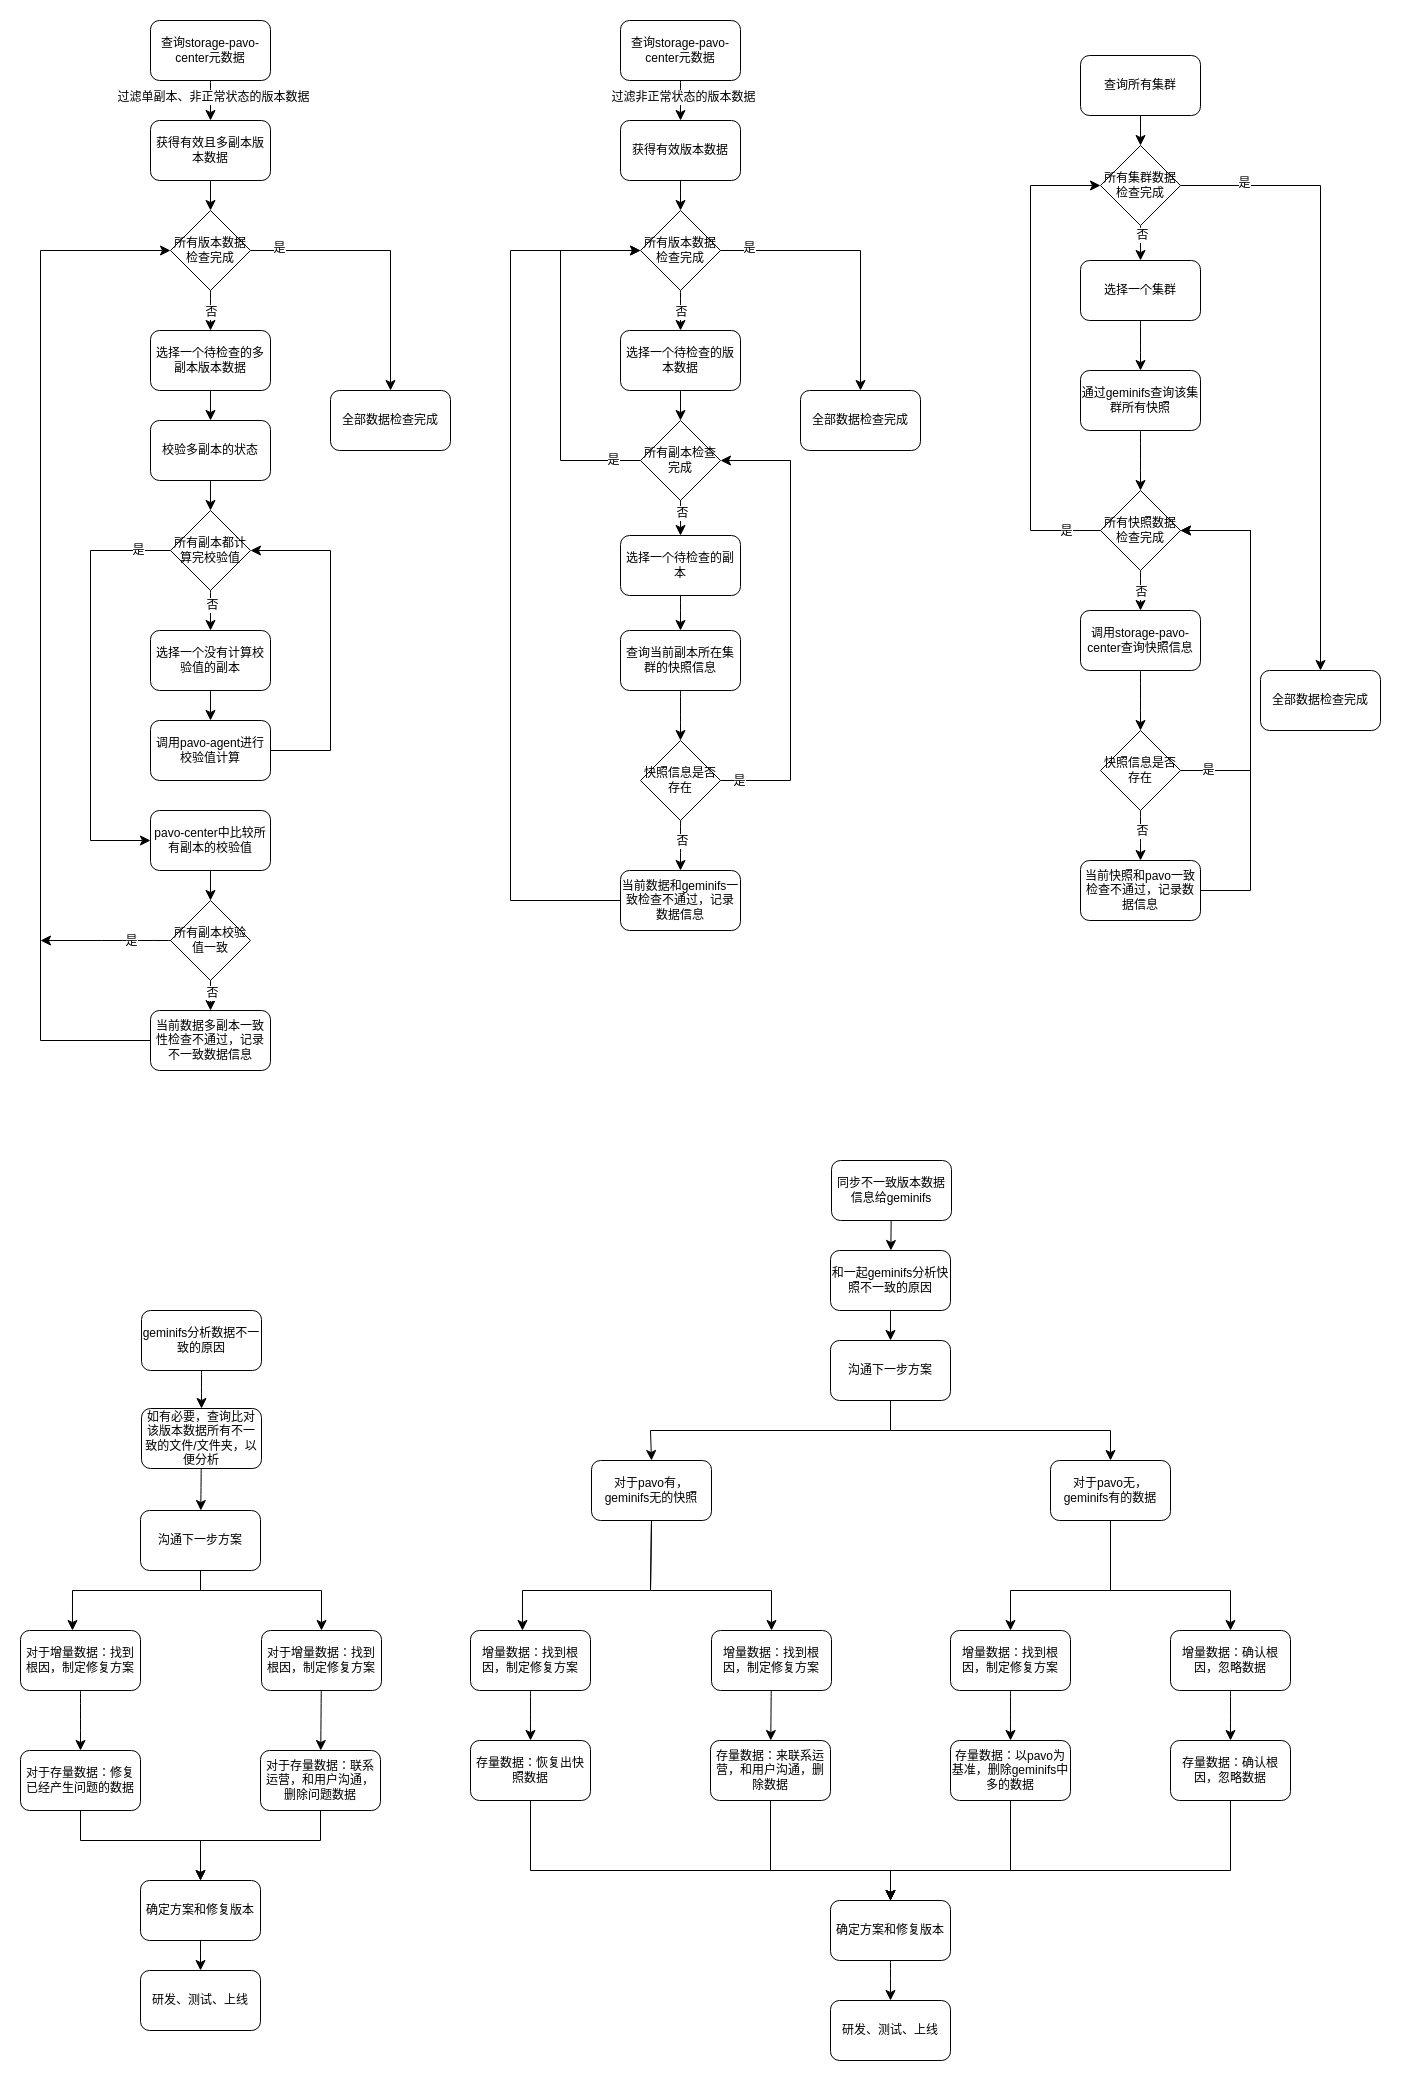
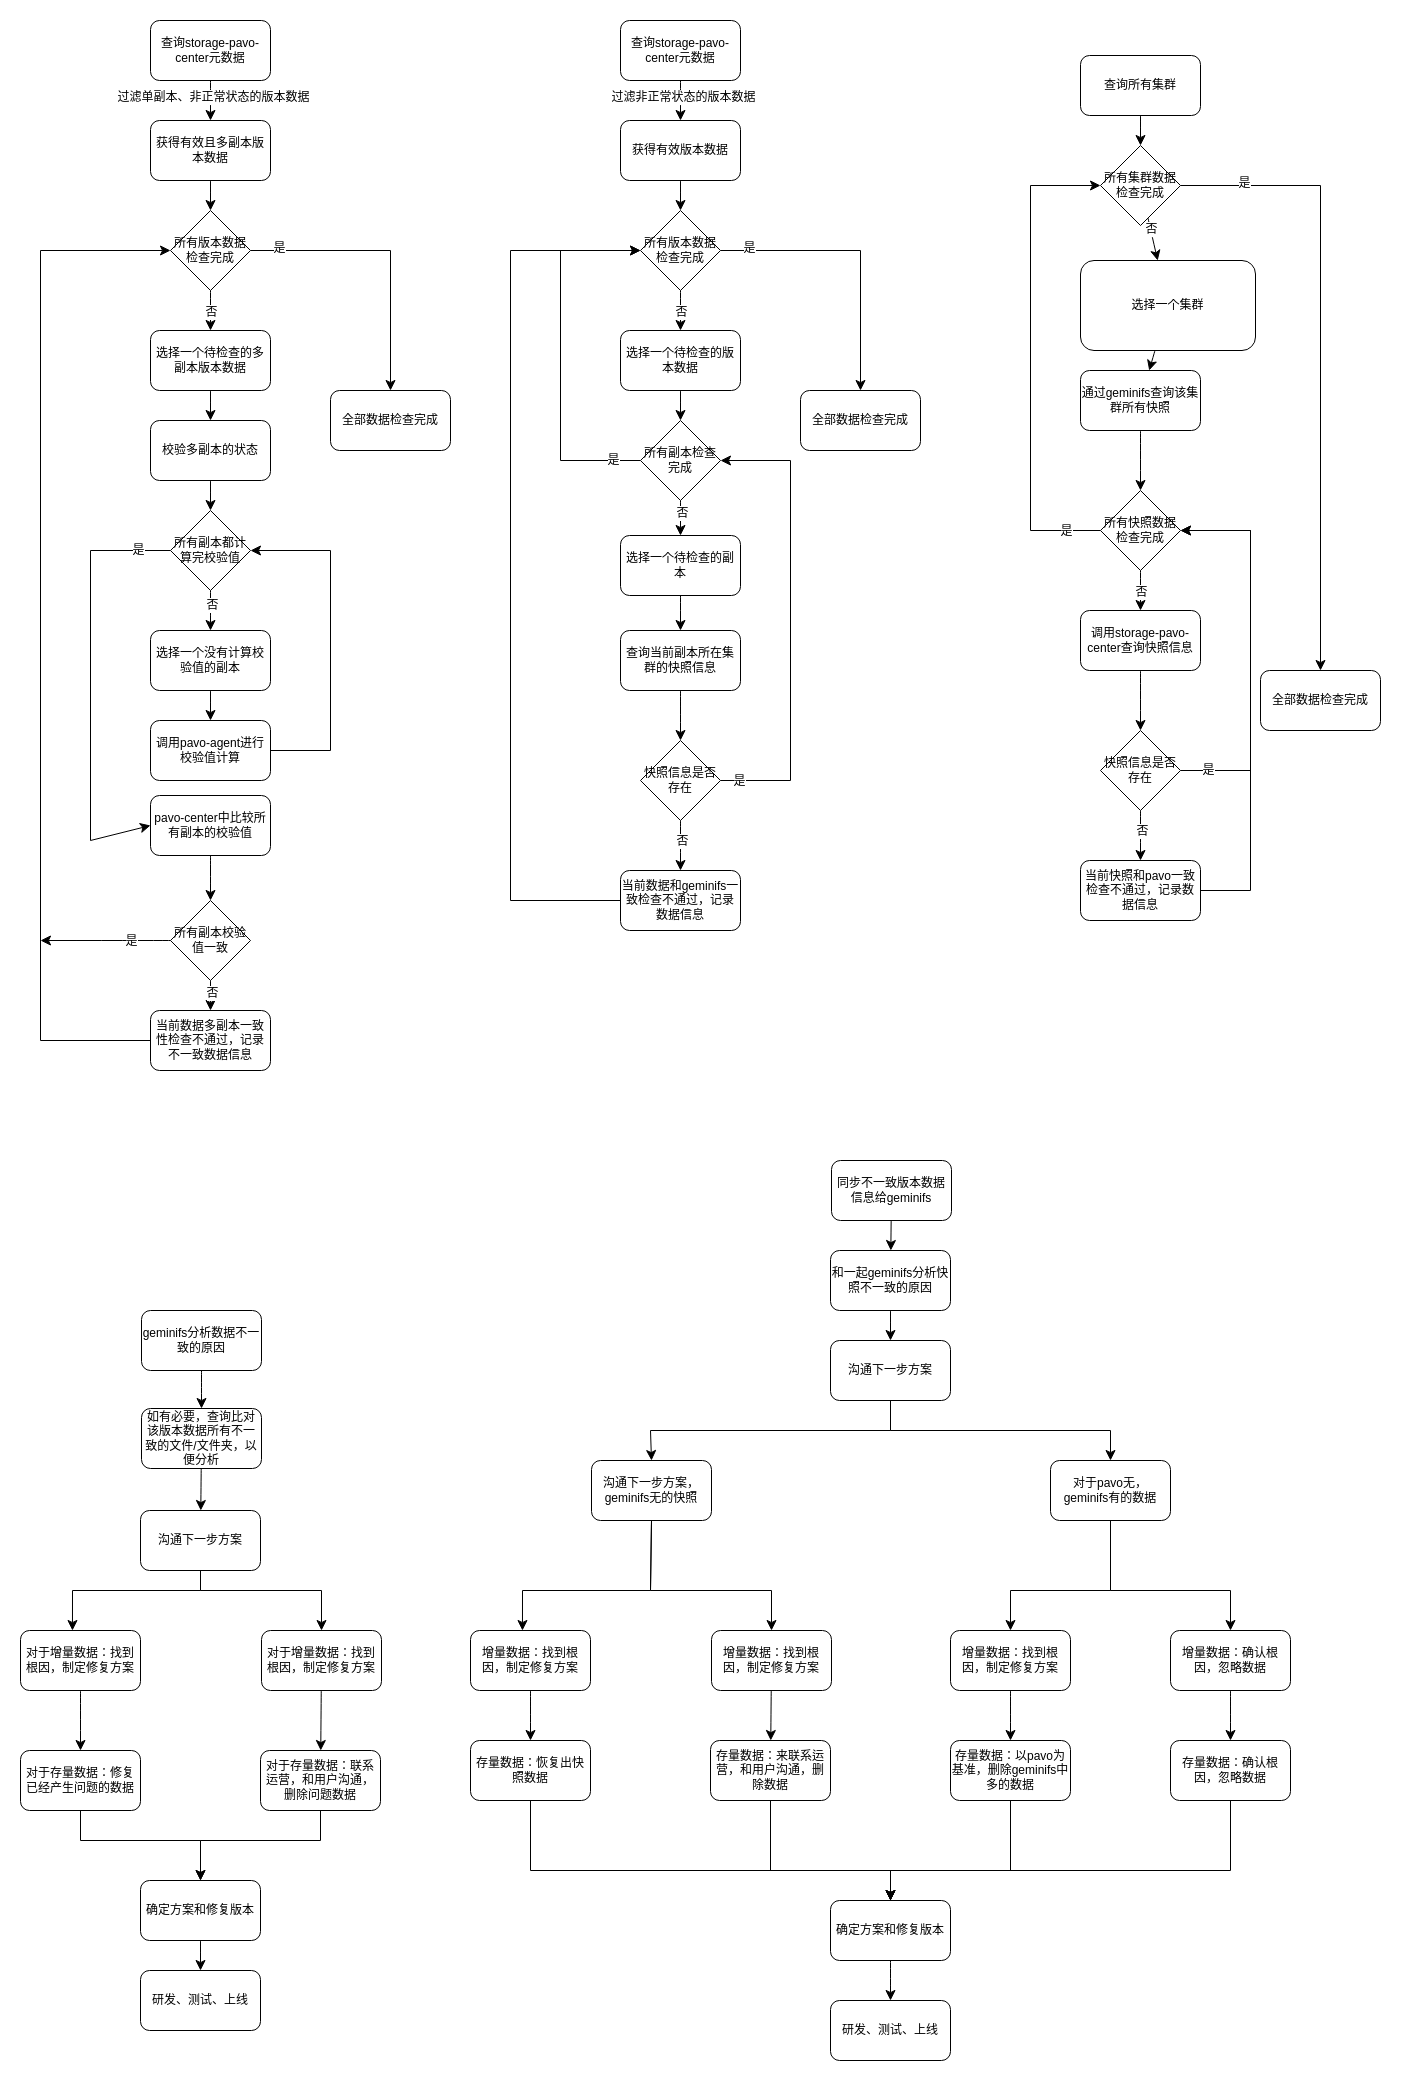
node "选择一个集群": size 120x60 -> 175x90
node "pavo-center中比较所有副本的校验值": moved (211, 841) -> (211, 826)
node "对于pavo有，geminifs无的快照": label "对于pavo有，geminifs无的快照" -> "沟通下一步方案，geminifs无的快照"
